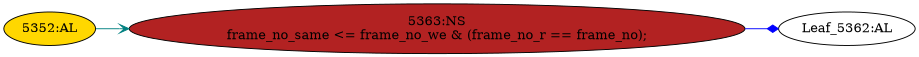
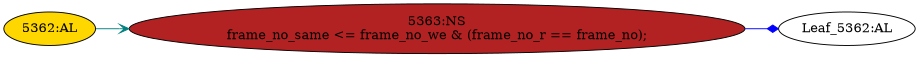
node "5352:AL": label "5352:AL" -> "5362:AL"
